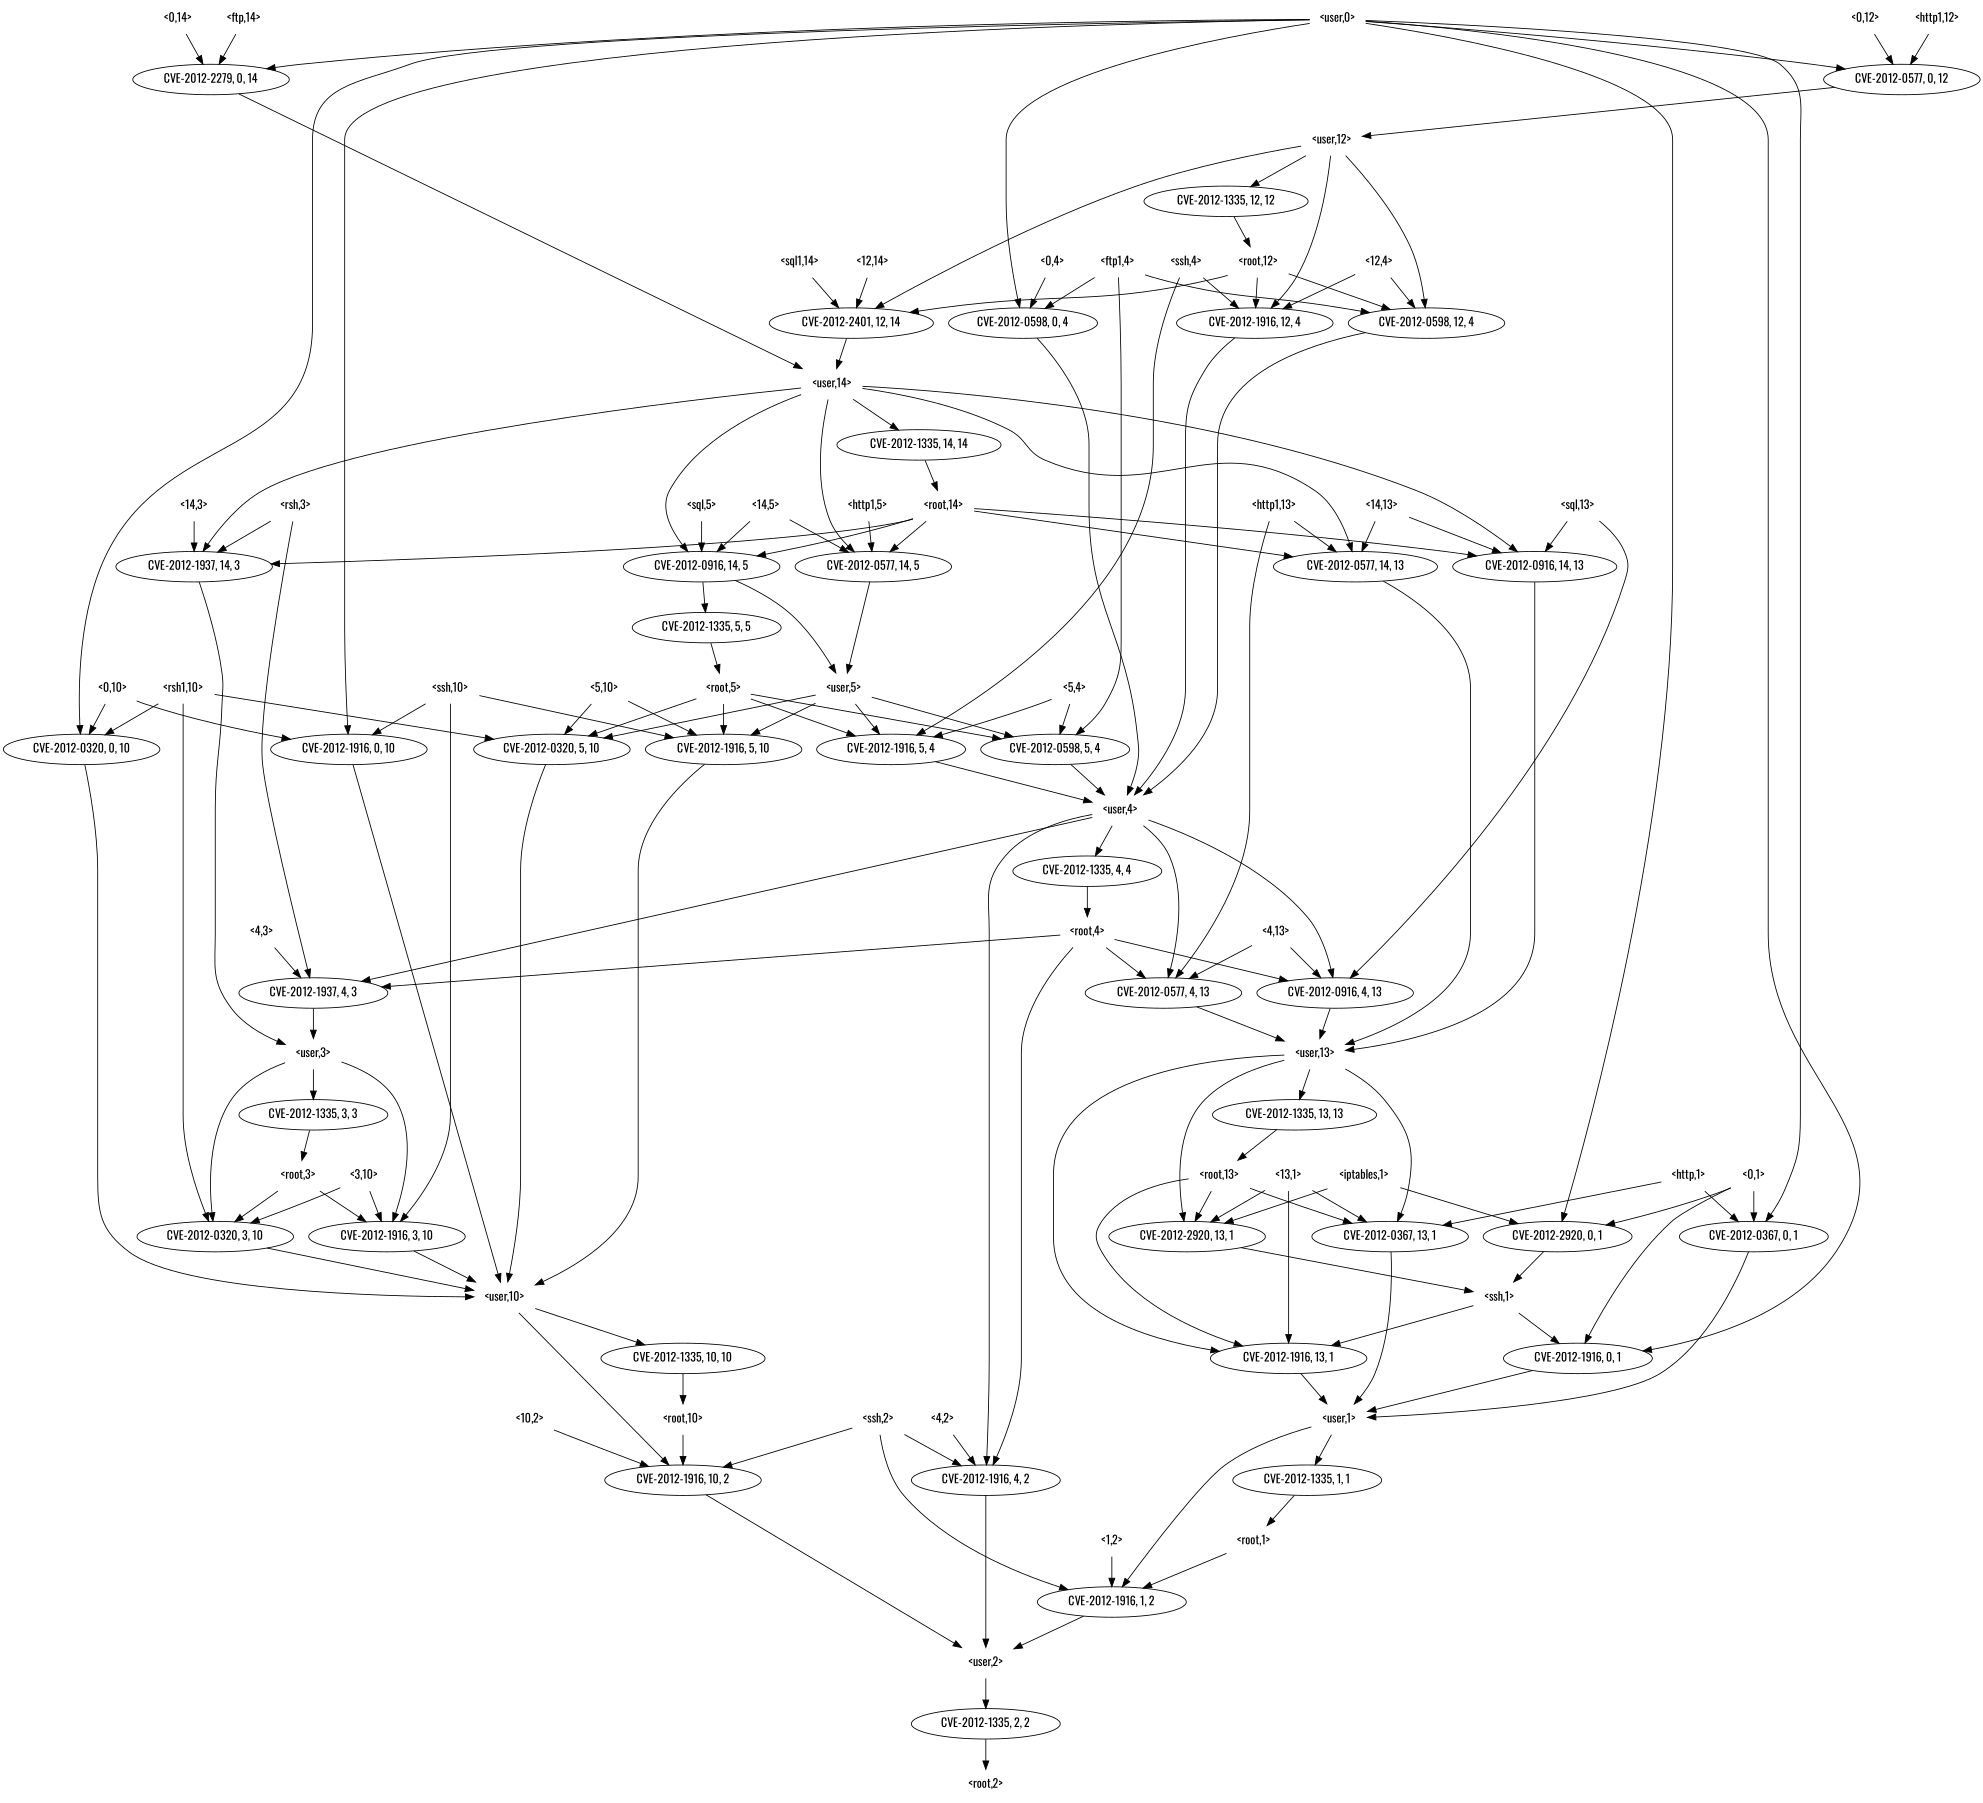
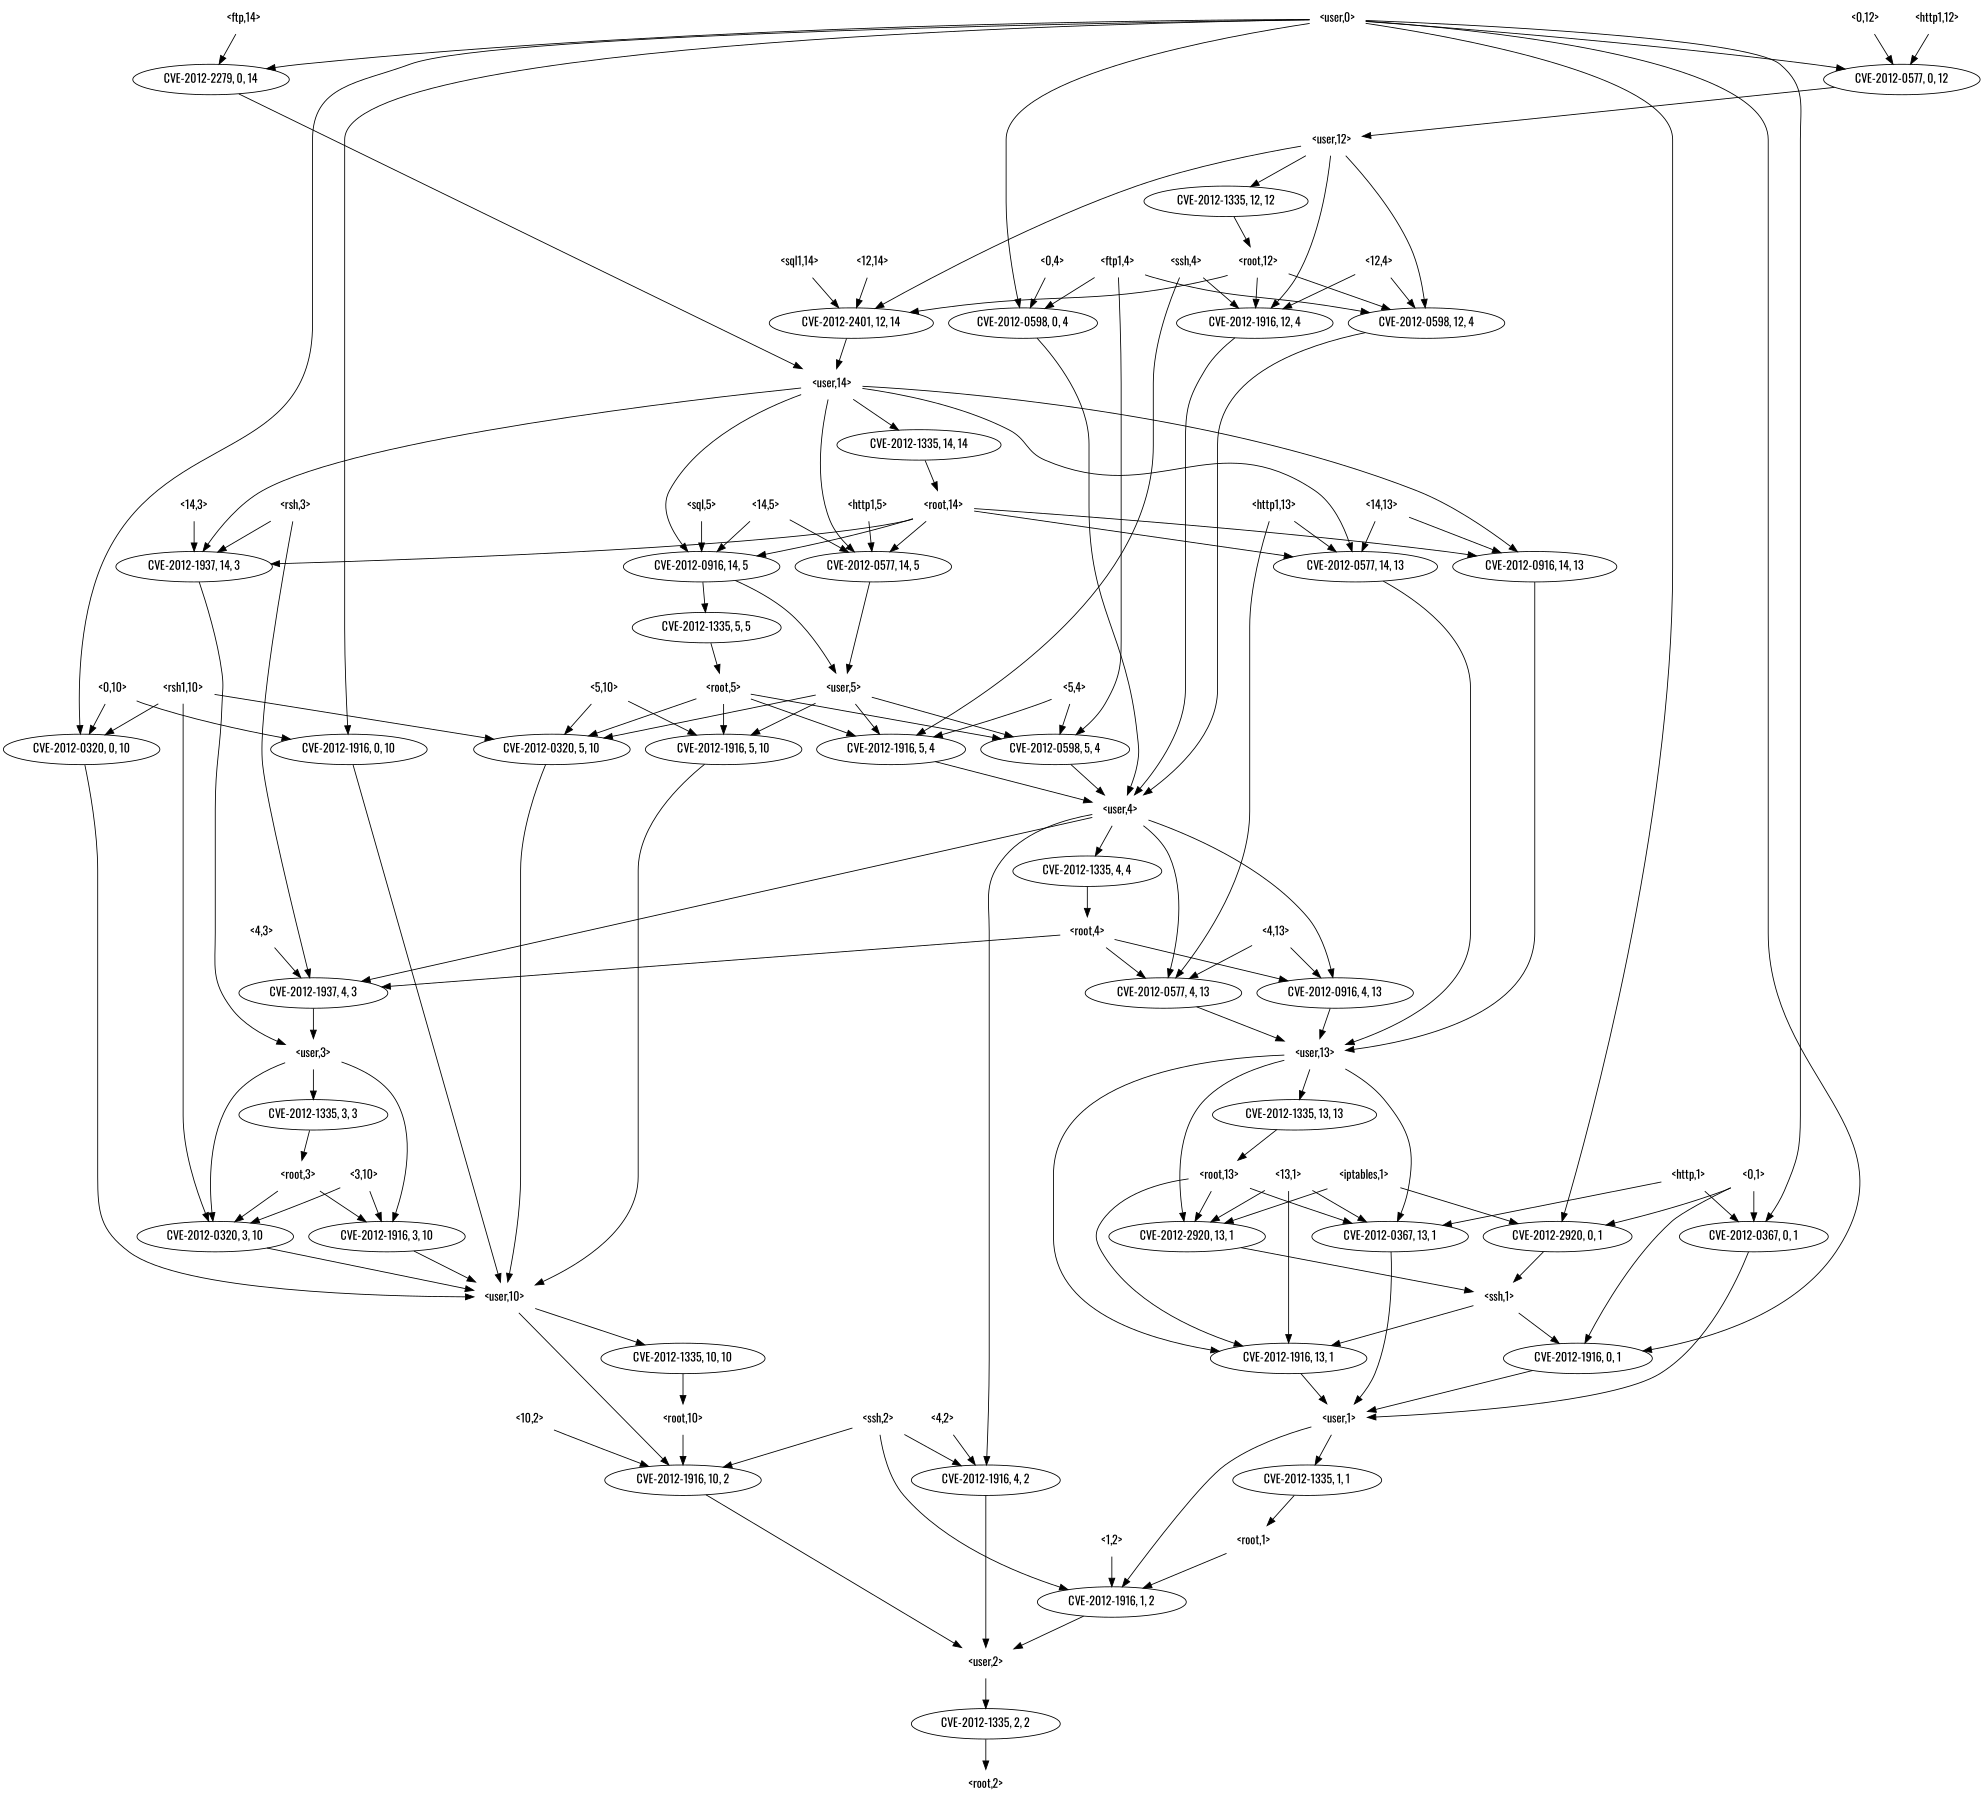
node "<0,14>": removed
node "<sql,13>": removed
node "<ssh,10>": removed
edge "<root,4>" -> "CVE-2012-1916, 4, 2": removed
